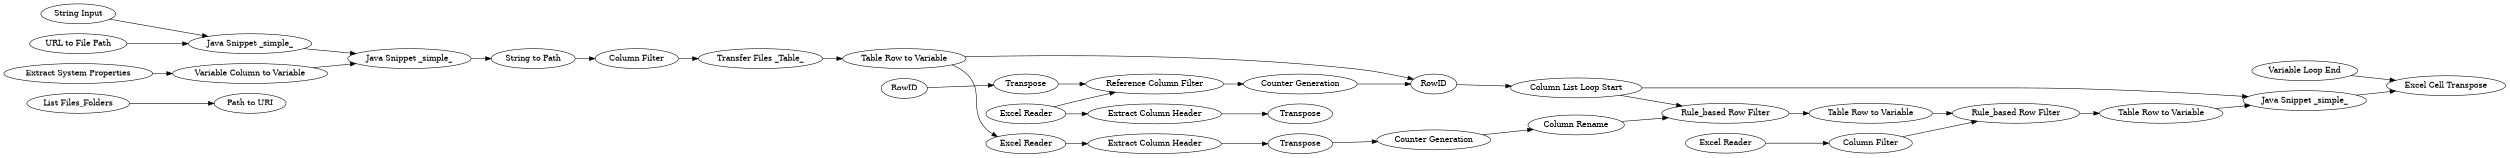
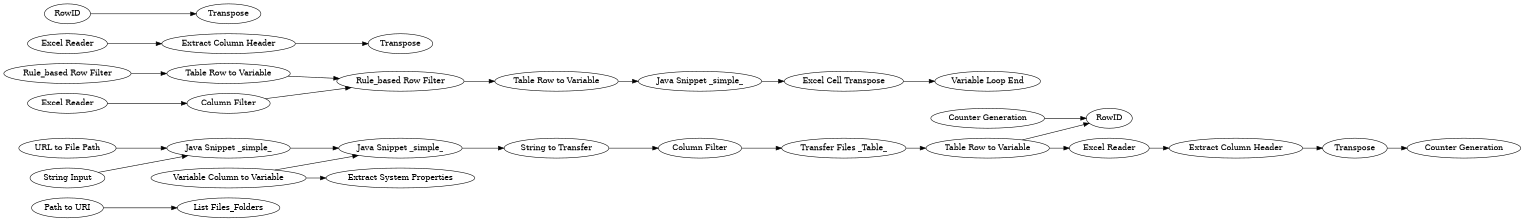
node "String to Path": label "String to Path" -> "String to Transfer"
edge "Extract System Properties" -> "Variable Column to Variable": reversed
edge "Variable Loop End" -> "Excel Cell Transpose": reversed
node "Reference Column Filter": removed
node "Column List Loop Start": removed
edge "List Files_Folders" -> "Path to URI": reversed
node "Column Rename": removed
